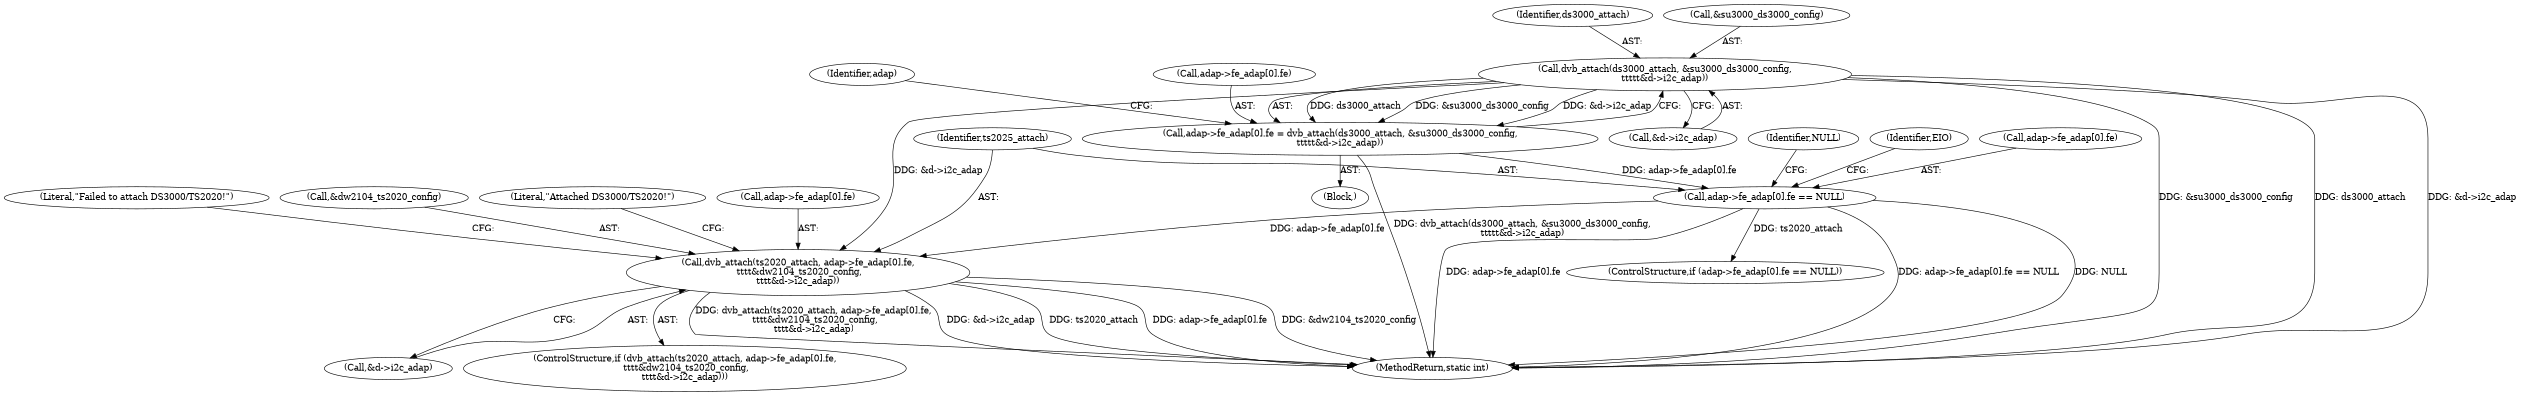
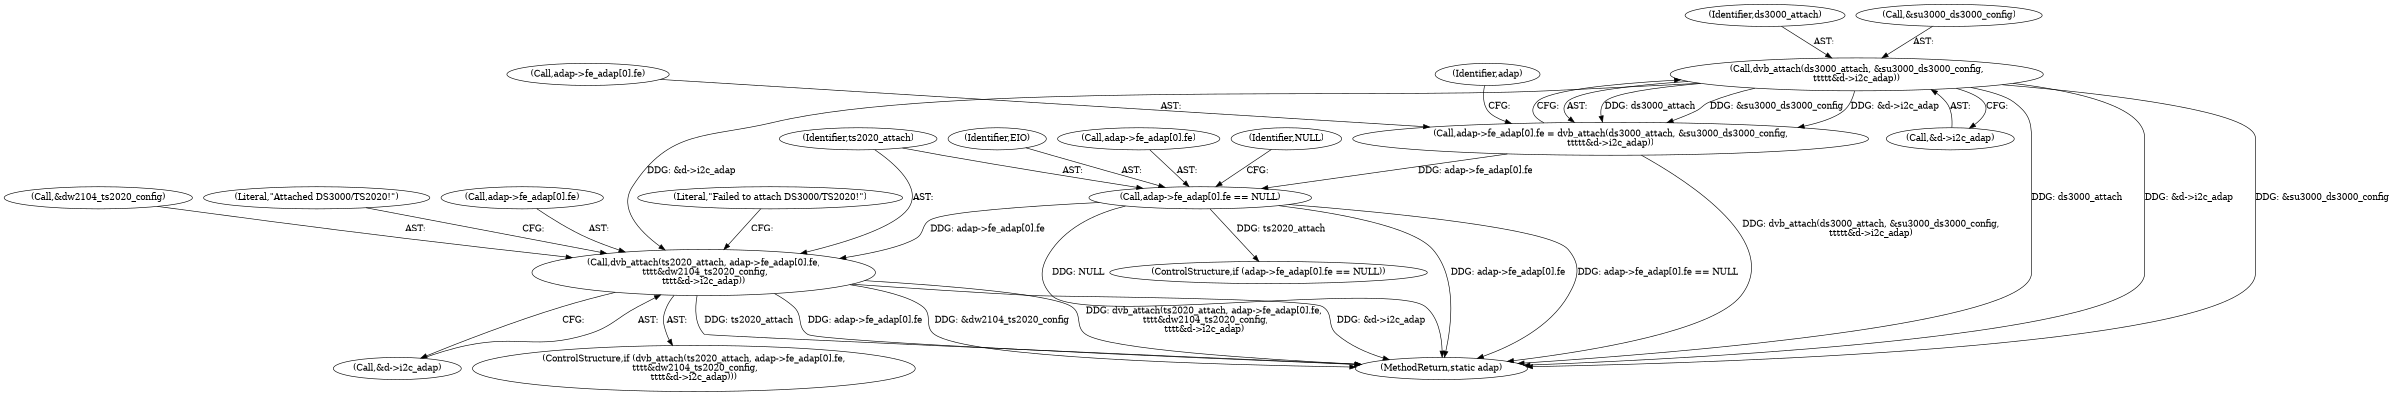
node "(Identifier,ts2025_attach)": label "(Identifier,ts2025_attach)" -> "(Identifier,ts2020_attach)"
edge "(Identifier,EIO)" -> "(Call,adap->fe_adap[0].fe == NULL)": label "CFG: " -> "AST: "
node "(Block,)": removed
node "(MethodReturn,static int)": label "(MethodReturn,static int)" -> "(MethodReturn,static adap)"
